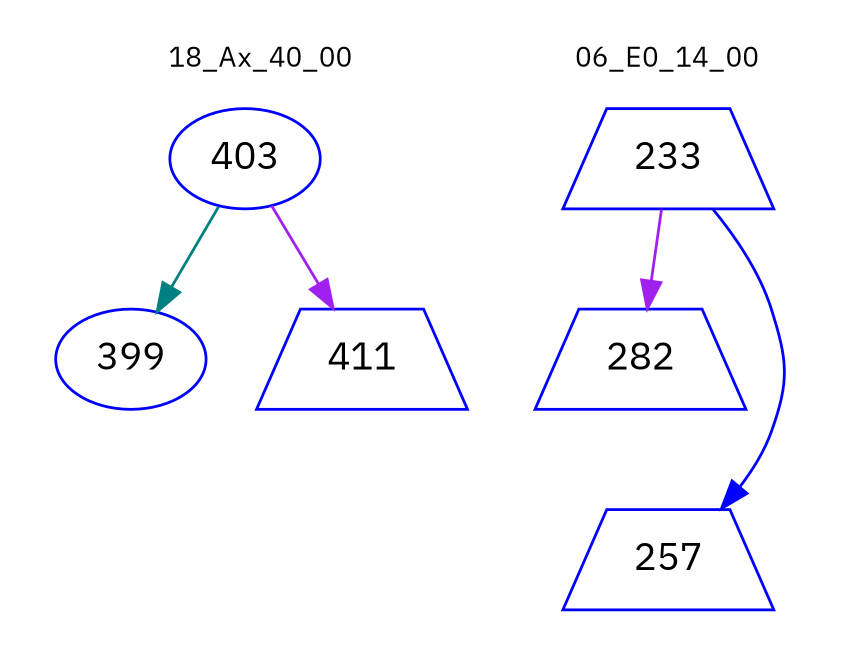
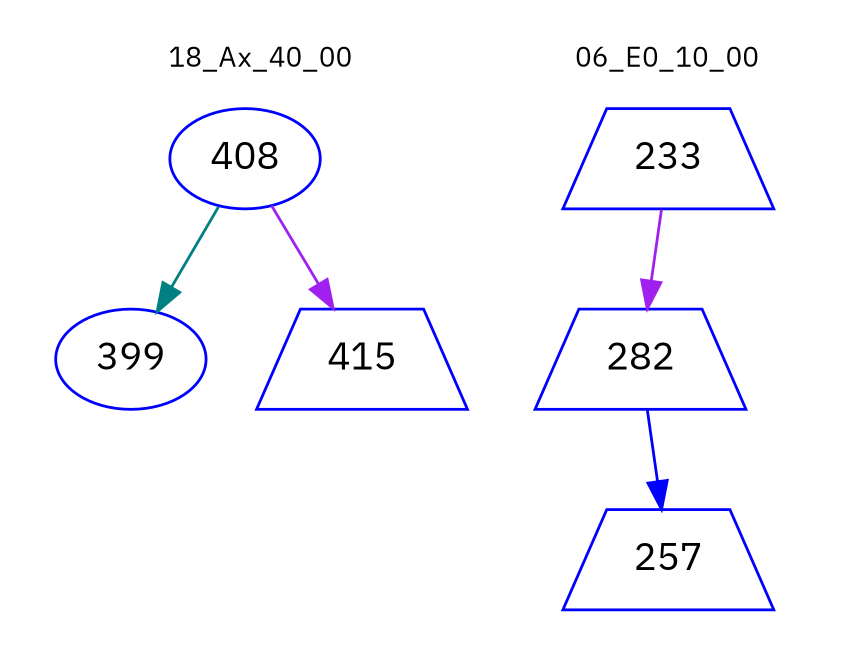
cluster "06_E0_14_00": label "06_E0_14_00" -> "06_E0_10_00"
node "403": label "403" -> "408"
edge "233" -> "257": now "282" -> "257"
node "411": label "411" -> "415"
